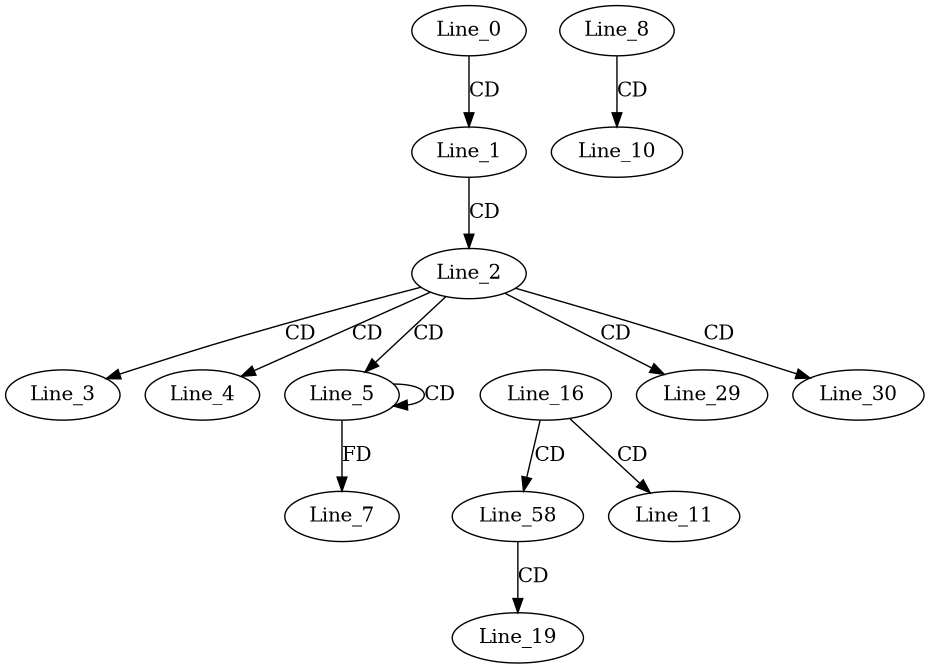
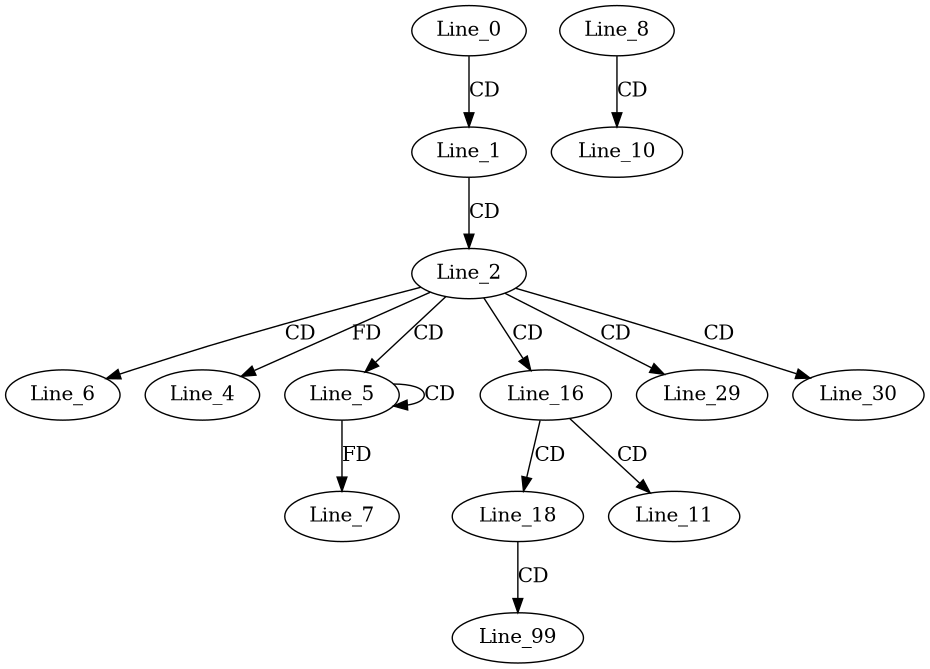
edge "Line_2" -> "Line_16": added, label "CD"
edge "Line_2" -> "Line_4": label "CD" -> "FD"
node "Line_3": label "Line_3" -> "Line_6"
node "Line_58": label "Line_58" -> "Line_18"
node "Line_19": label "Line_19" -> "Line_99"
